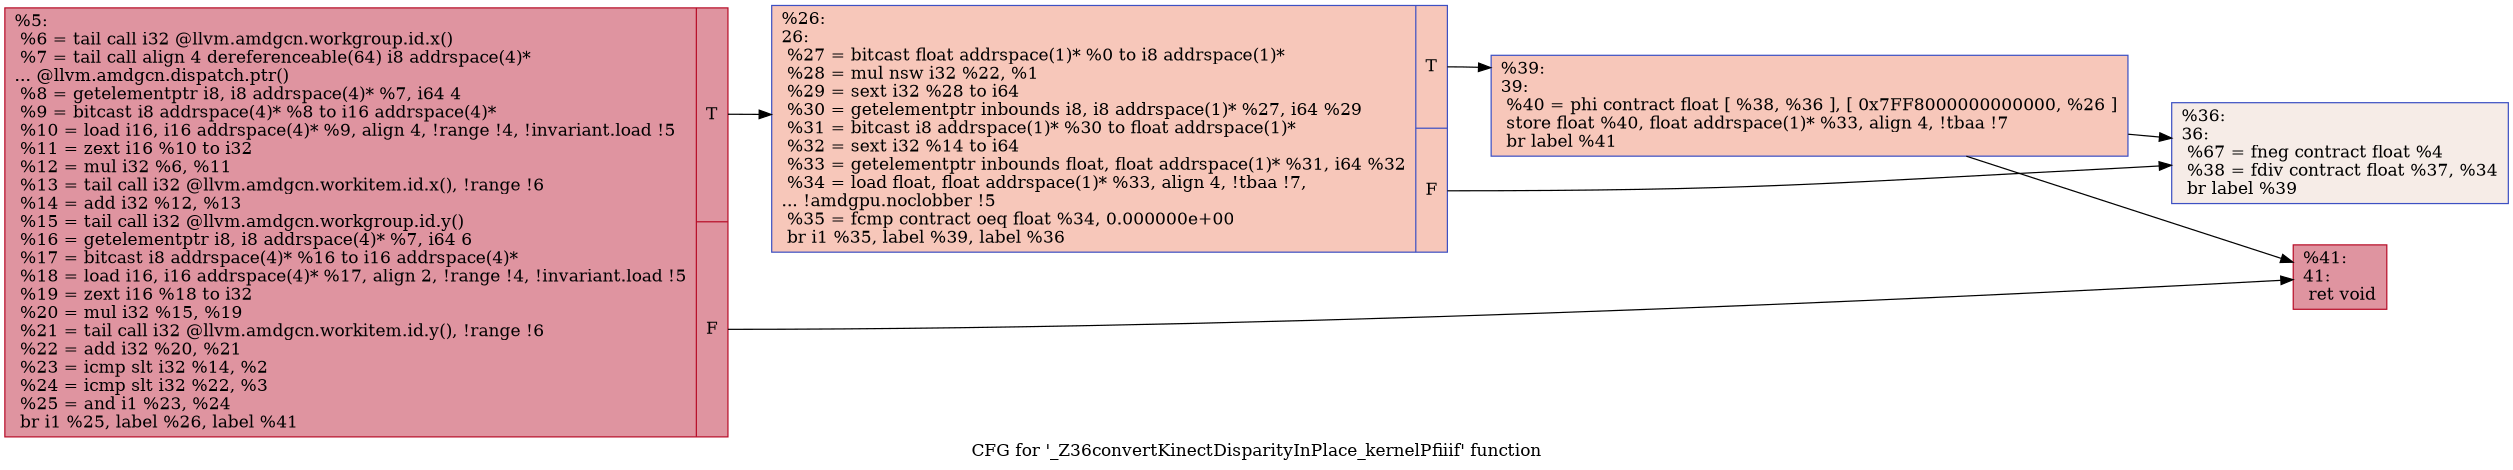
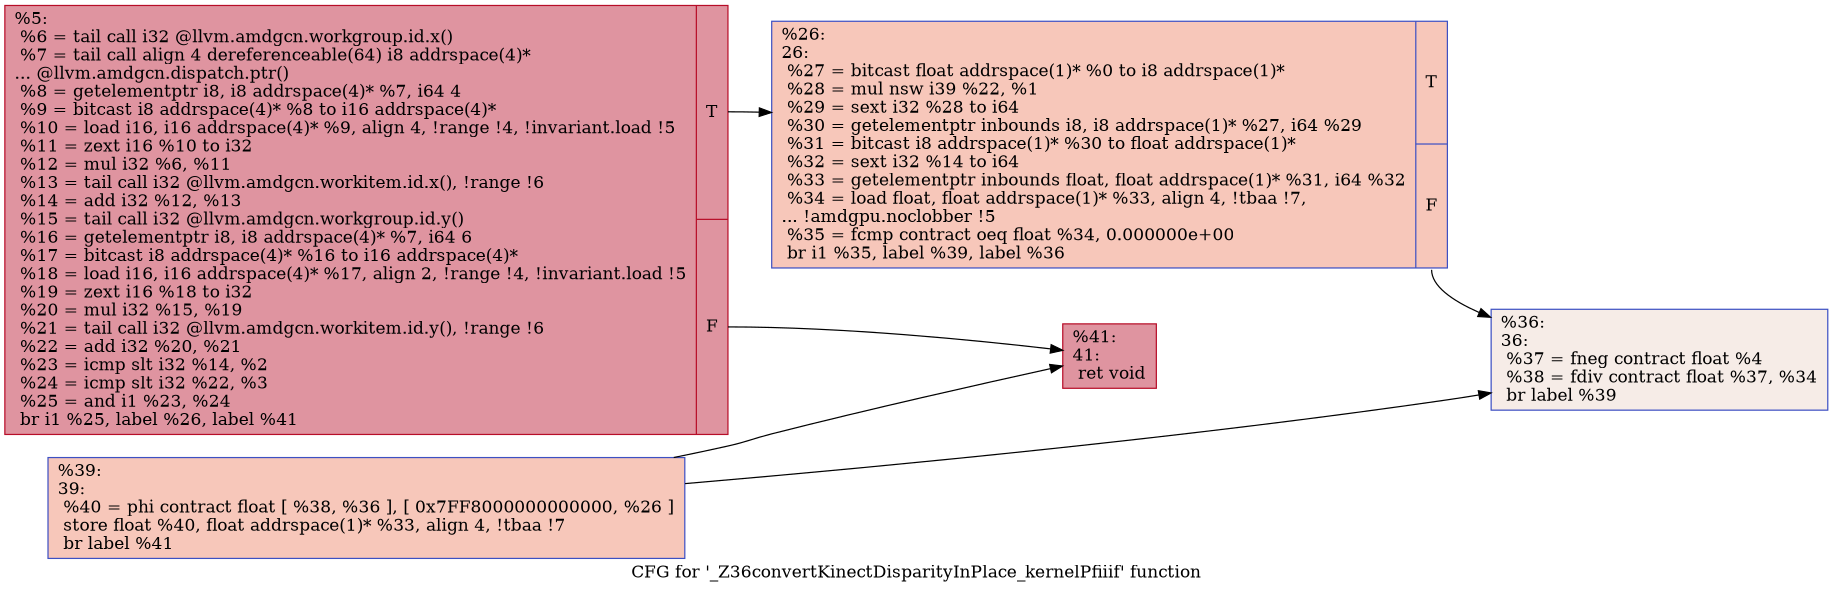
edge "%26:" -> "%39:": removed
node "%26:": text "%28 = mul nsw i32 %22, %1" -> "%28 = mul nsw i39 %22, %1"
node "%36:": text "%67 = fneg contract float %4" -> "%37 = fneg contract float %4"
